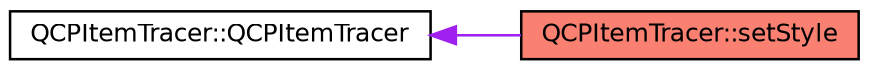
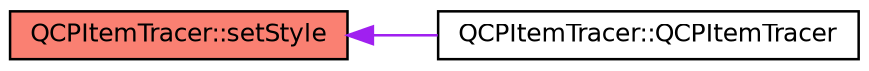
edge "QCPItemTracer::setStyle" -> "QCPItemTracer::QCPItemTracer": reversed
